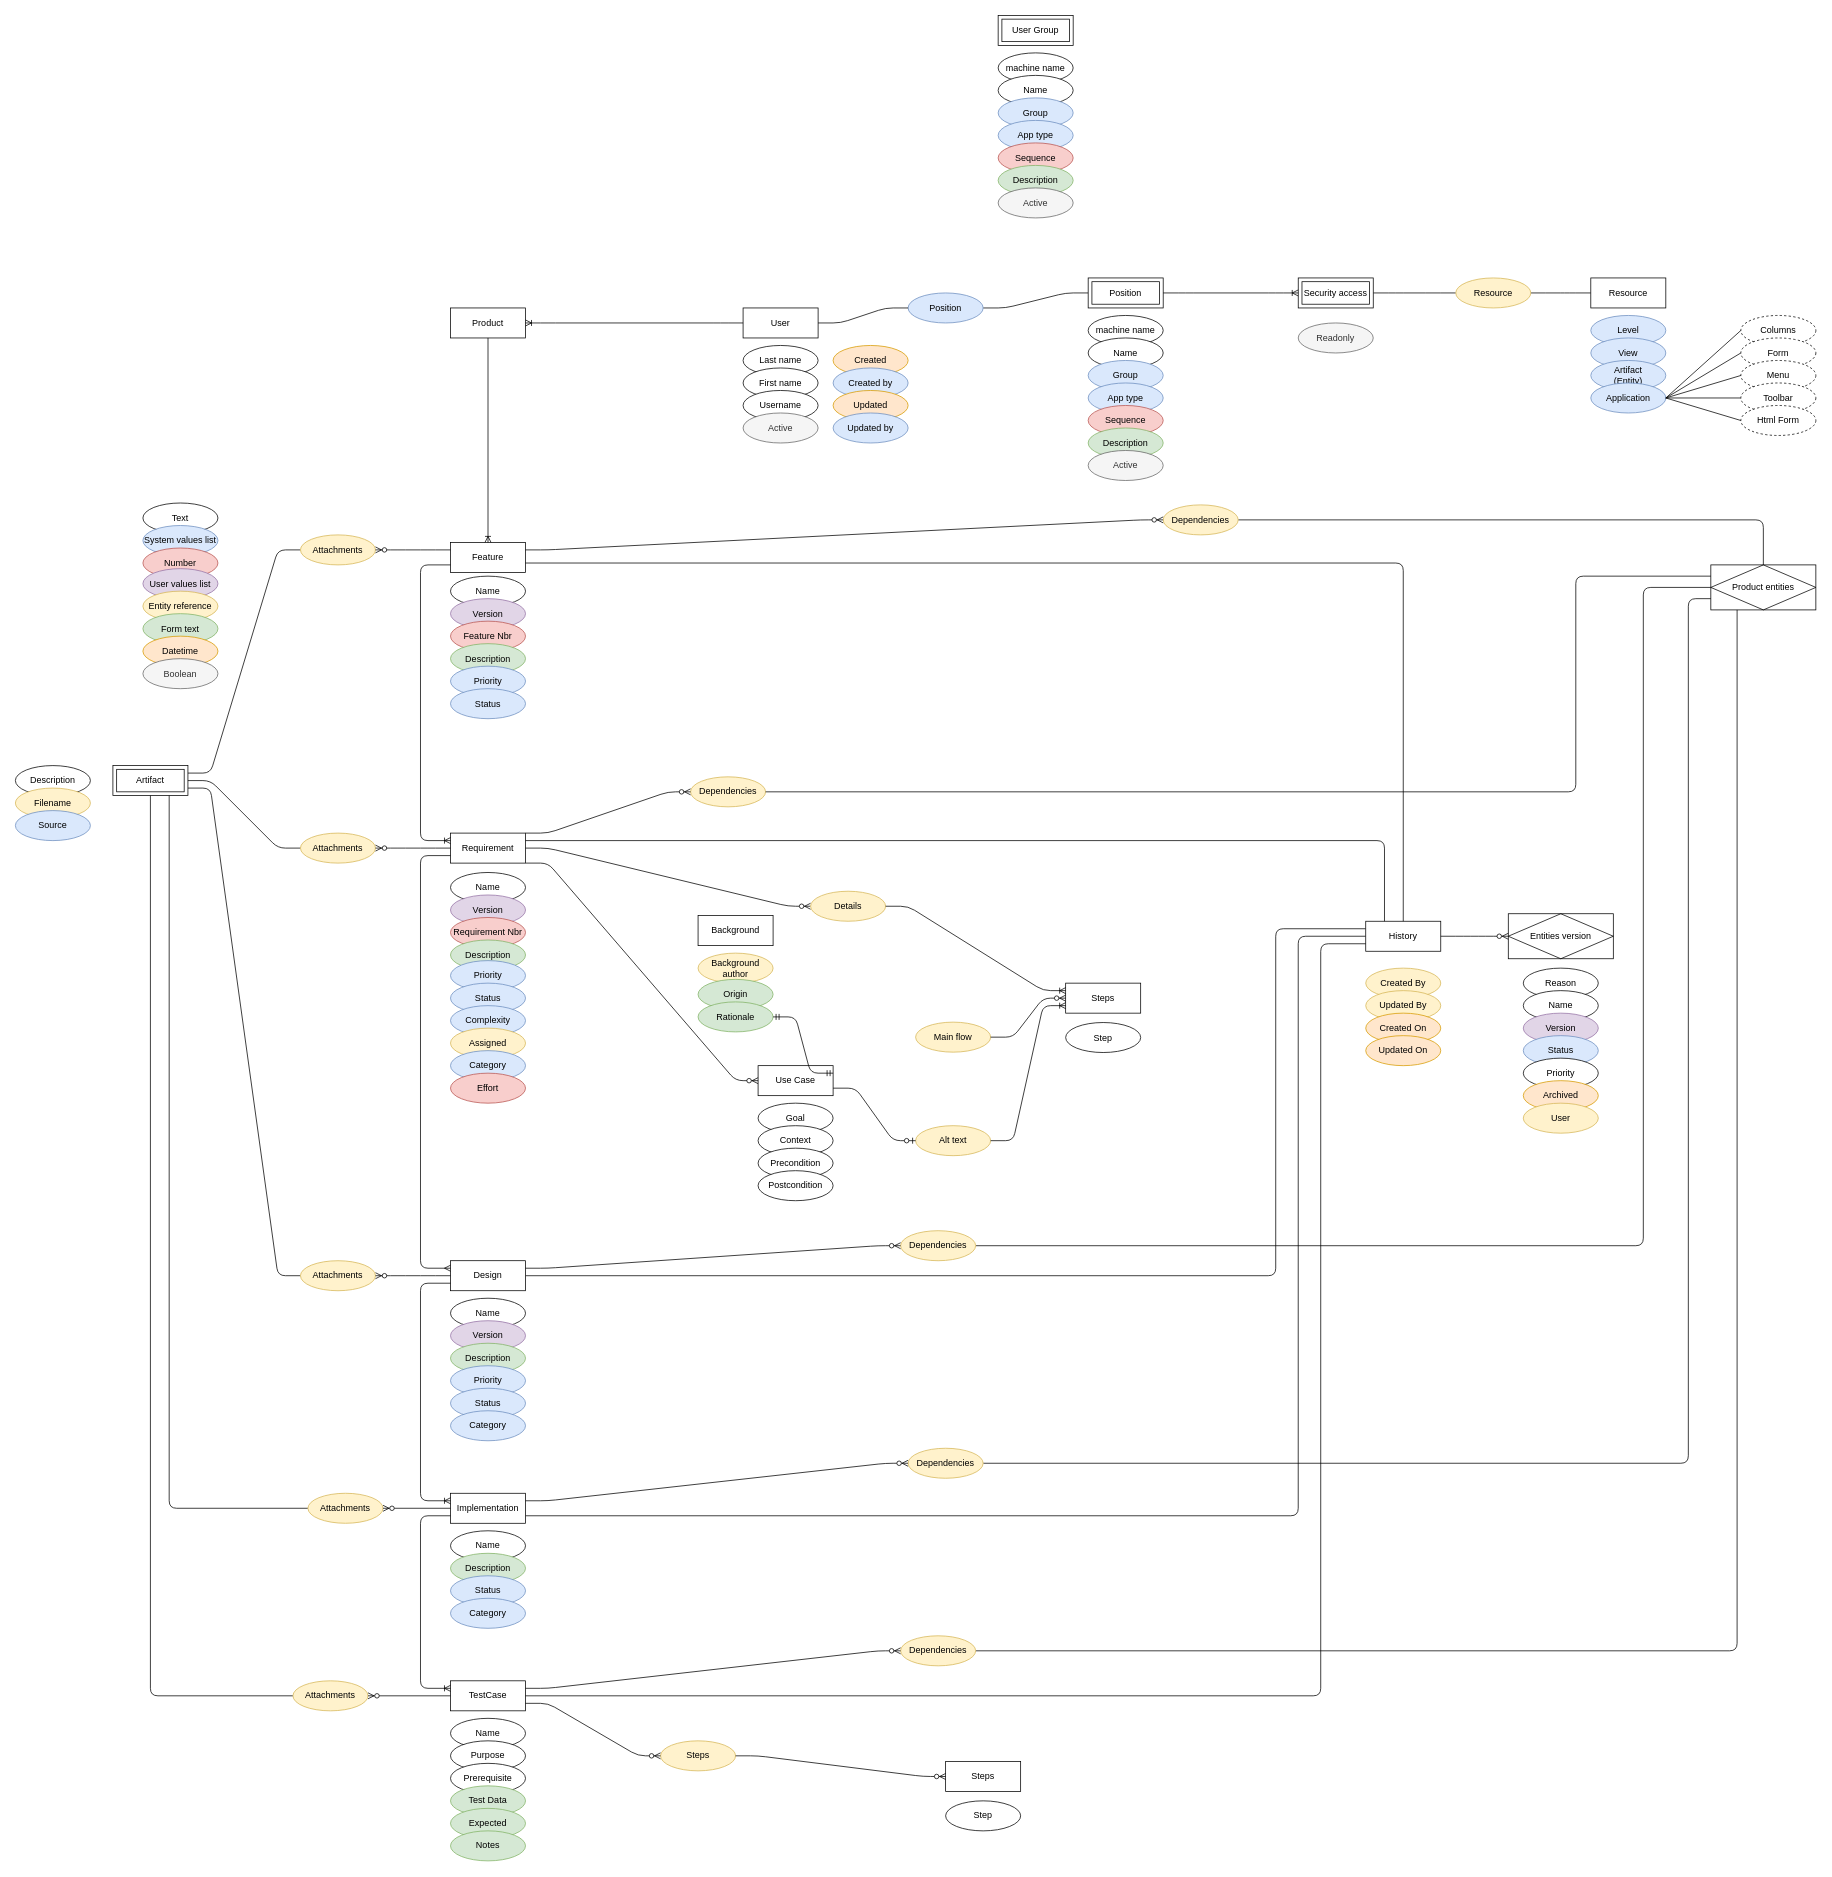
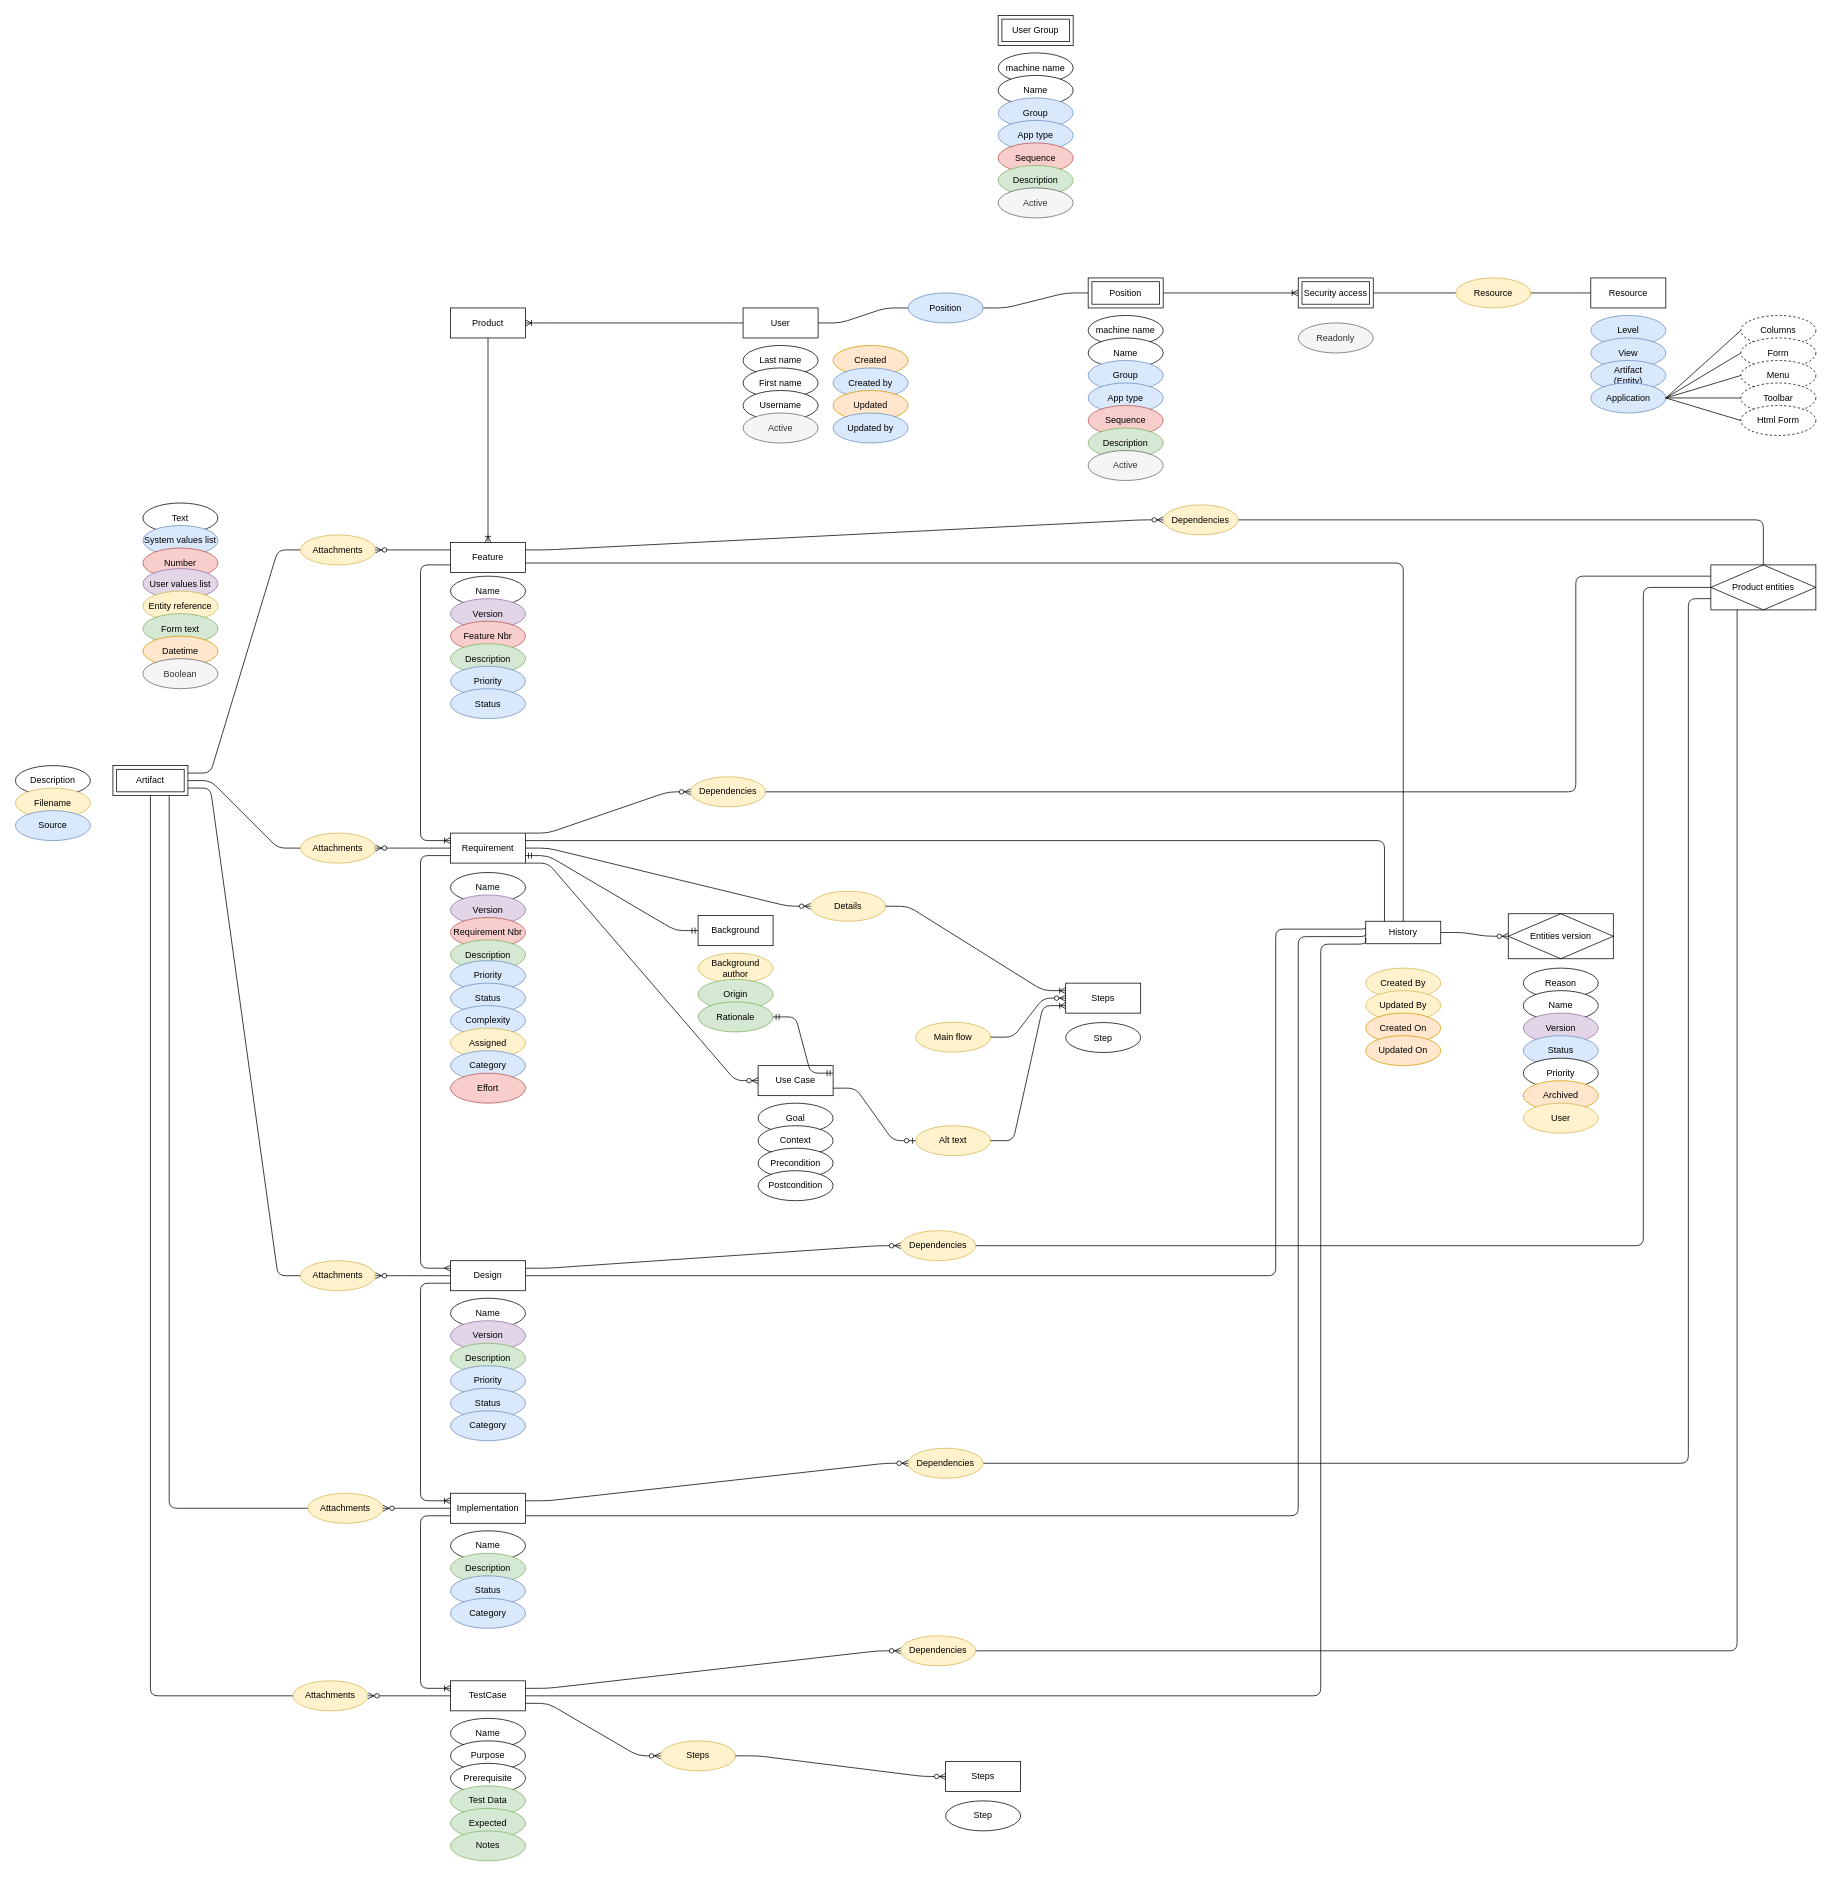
edge "Requirement" -- "Background": added
node "History": size 75x30 -> 75x23
